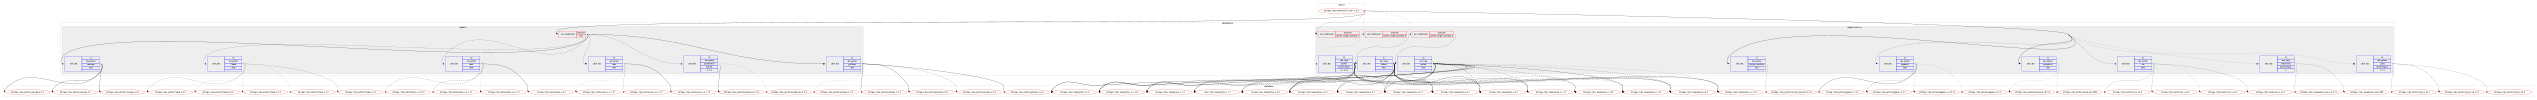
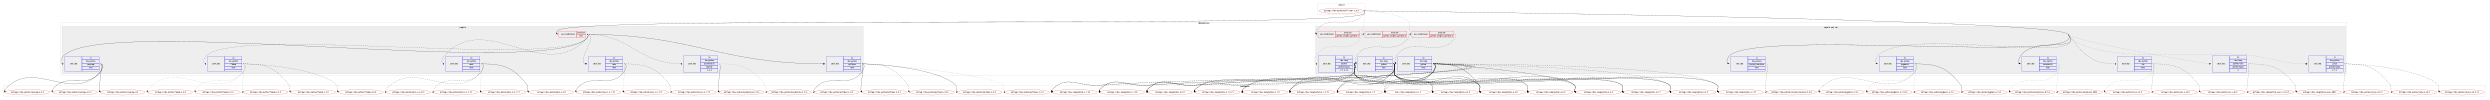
node "portage://dev-python/six-1.11.0": removed
